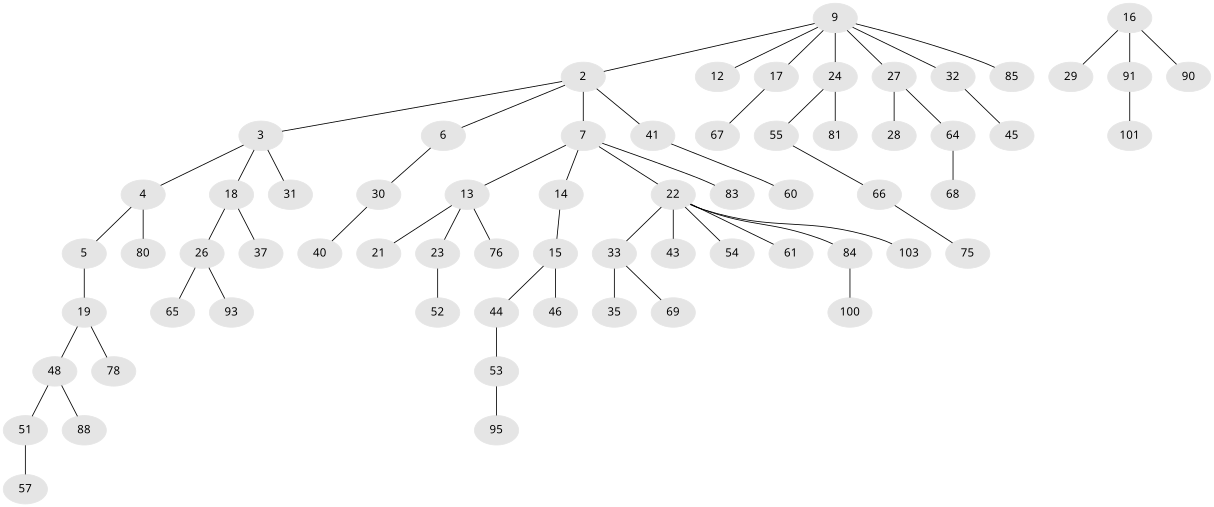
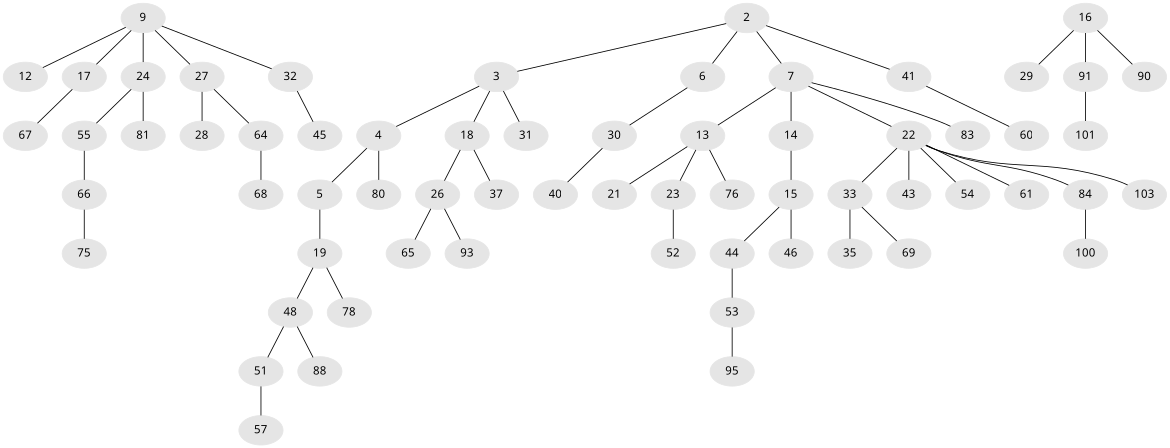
edge "9" -- "2": removed
node "85": removed
